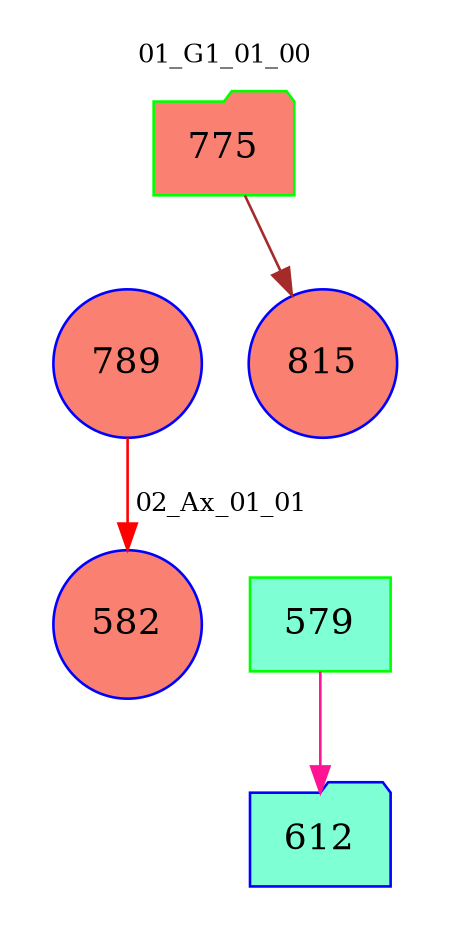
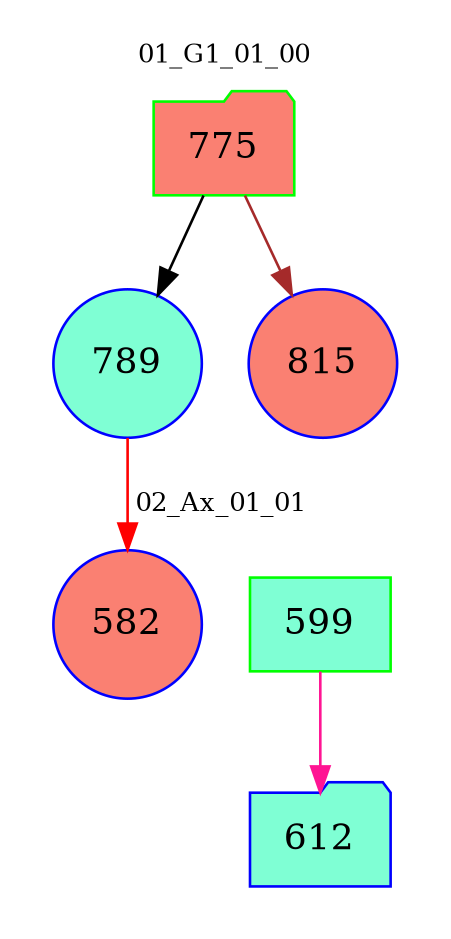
edge "775" -> "789": added
node "789": fillcolor salmon -> aquamarine
node "579": label "579" -> "599"
